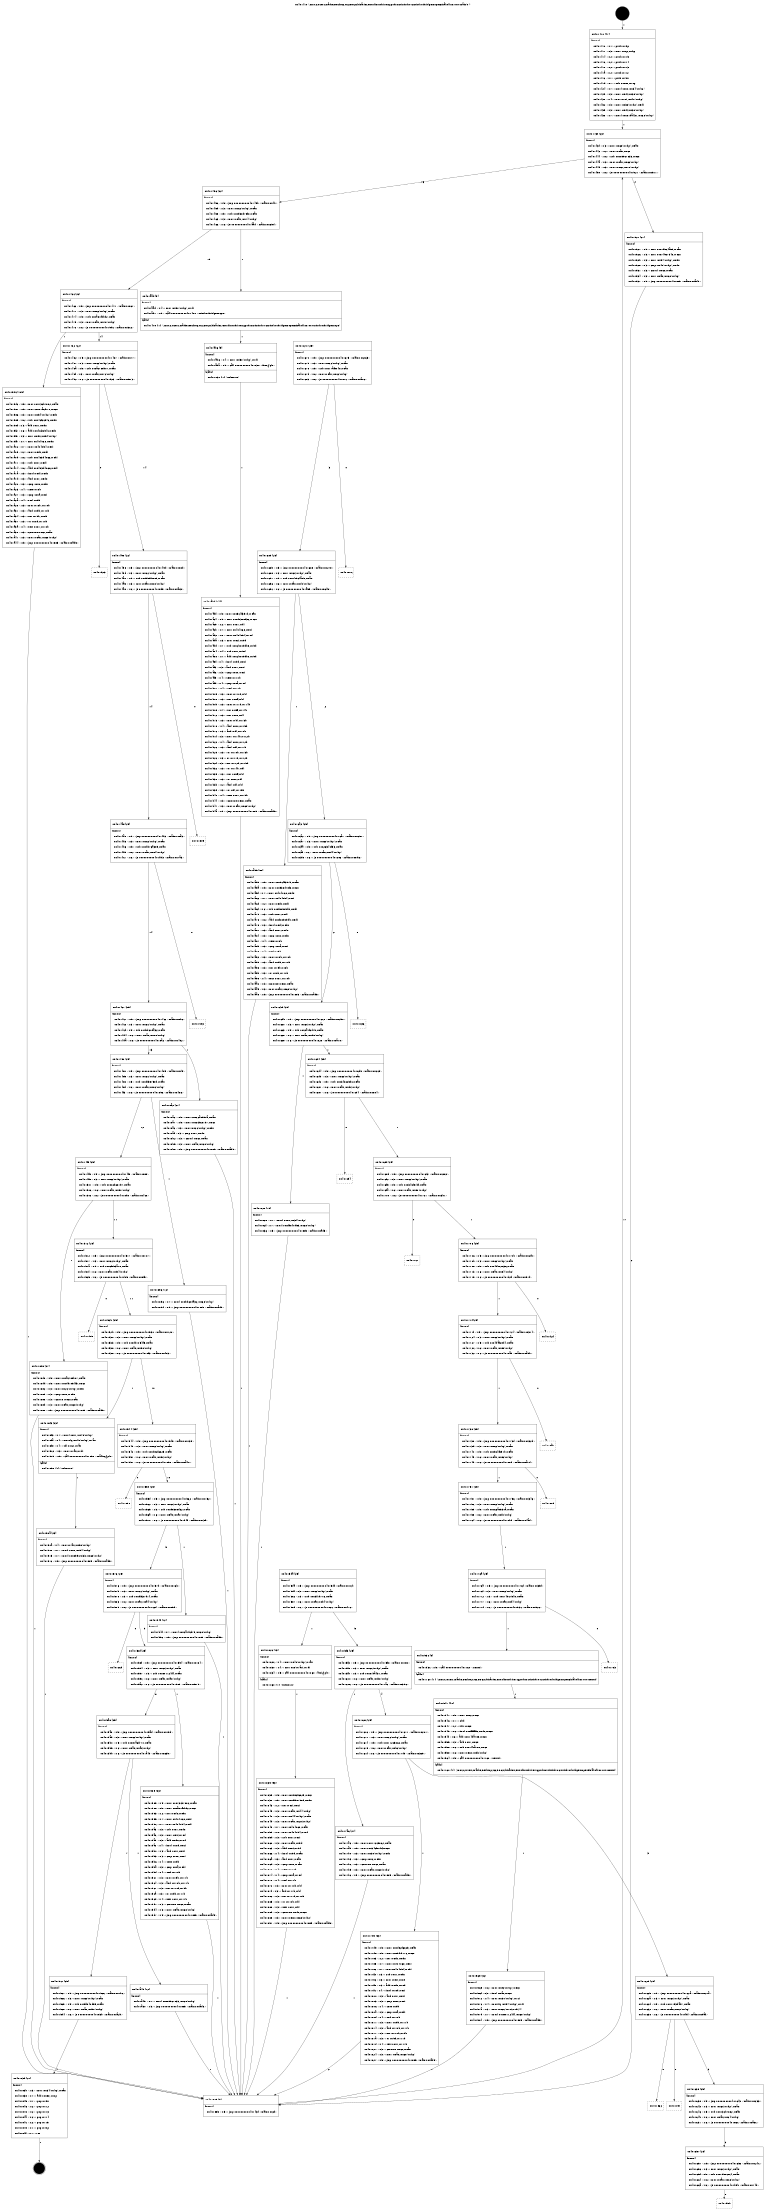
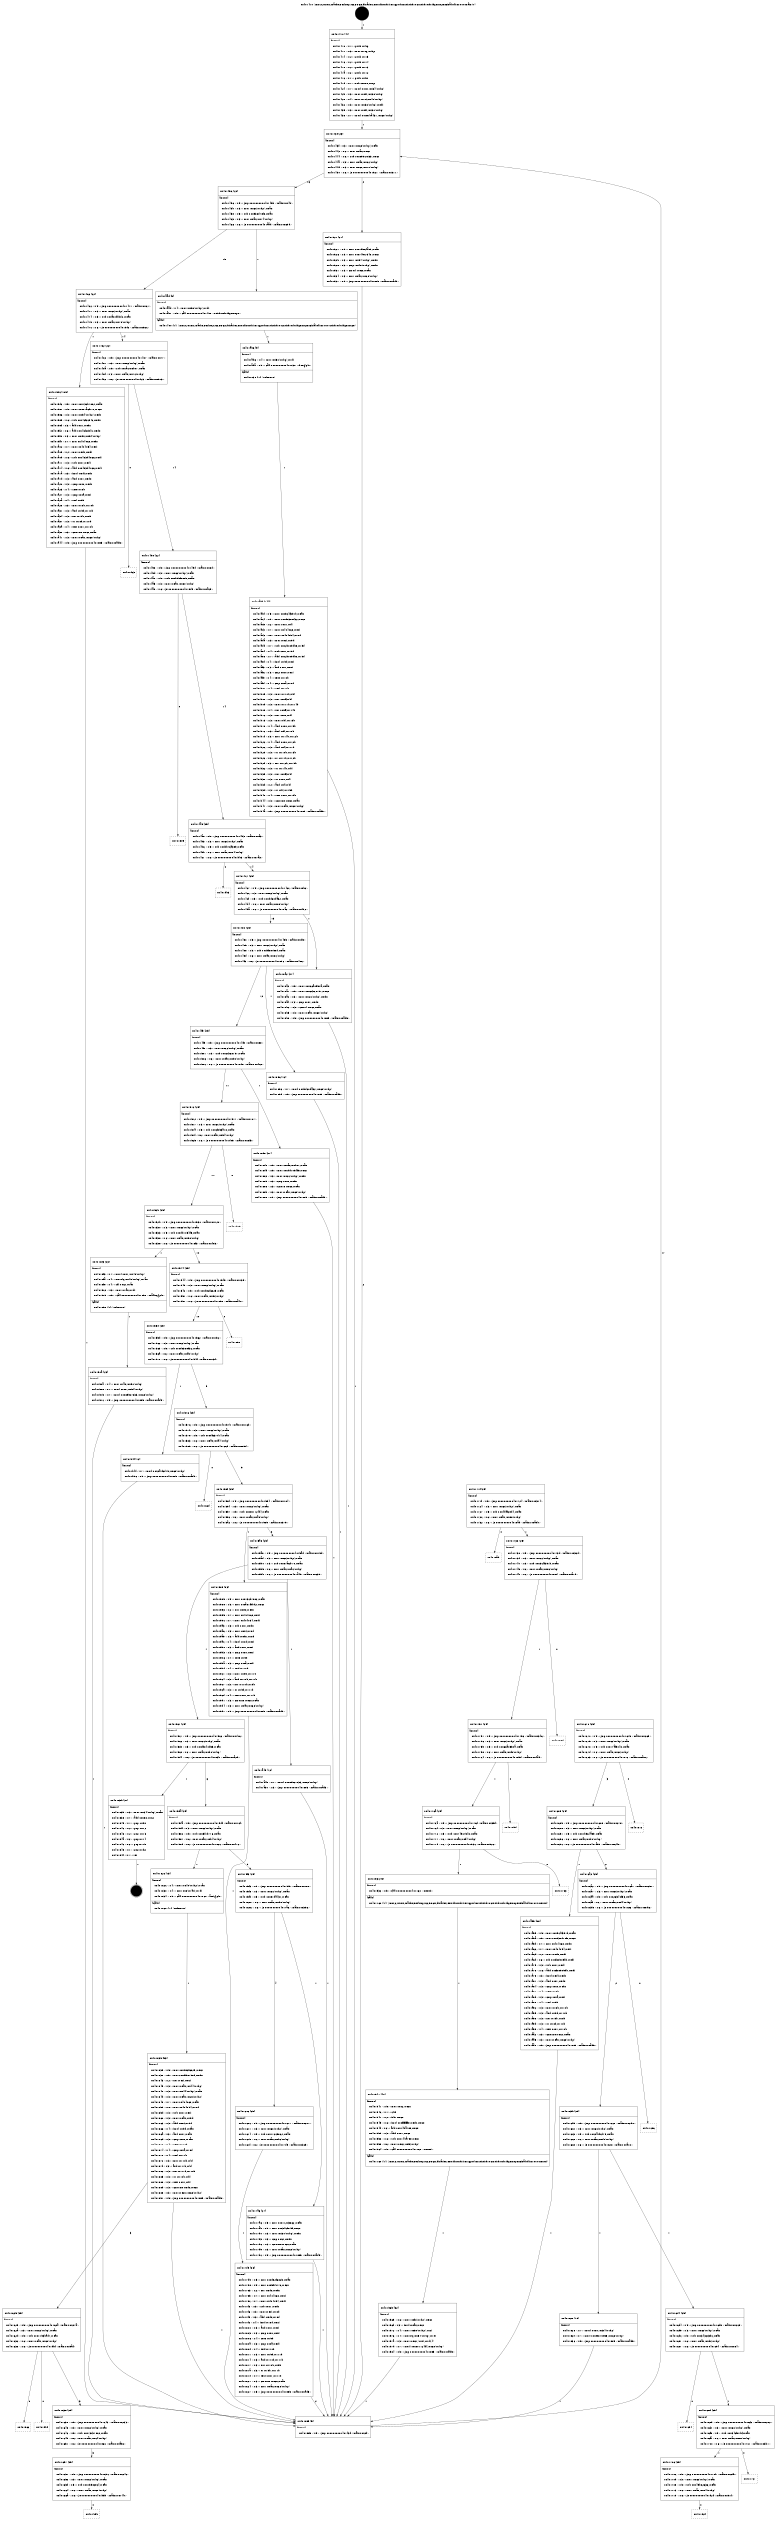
edge "0x401706 [25]" -> "0x40171f [25]": removed, label "1"
edge "0x4015c1 [25]" -> "0x4015da [25]": added, label "6"
edge "0x40160c [25]" -> "0x401625 [25]": now "0x401839 [93]" -> "0x401625 [25]"
node "0x4018bd": added
